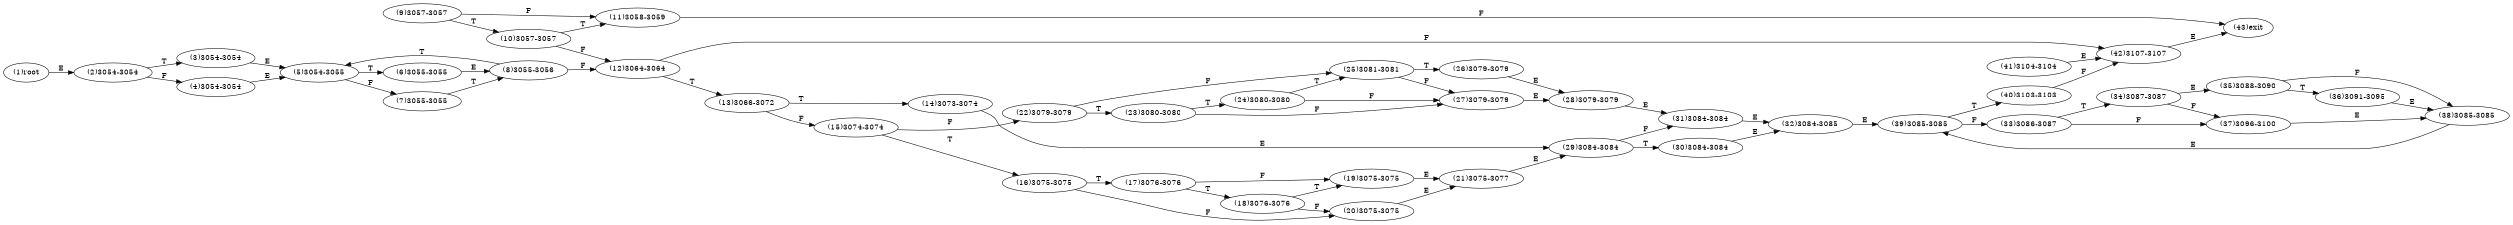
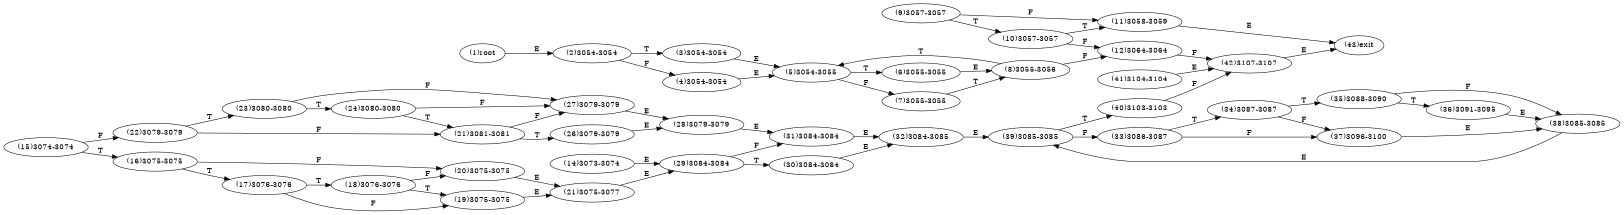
edge "(11)3058-3059" -> "(43)exit": label "F" -> "E"
node "(25)3081-3081": label "(25)3081-3081" -> "(21)3081-3081"
edge "(34)3087-3087" -> "(35)3088-3090": label "E" -> "T"
node "(13)3066-3072": removed
